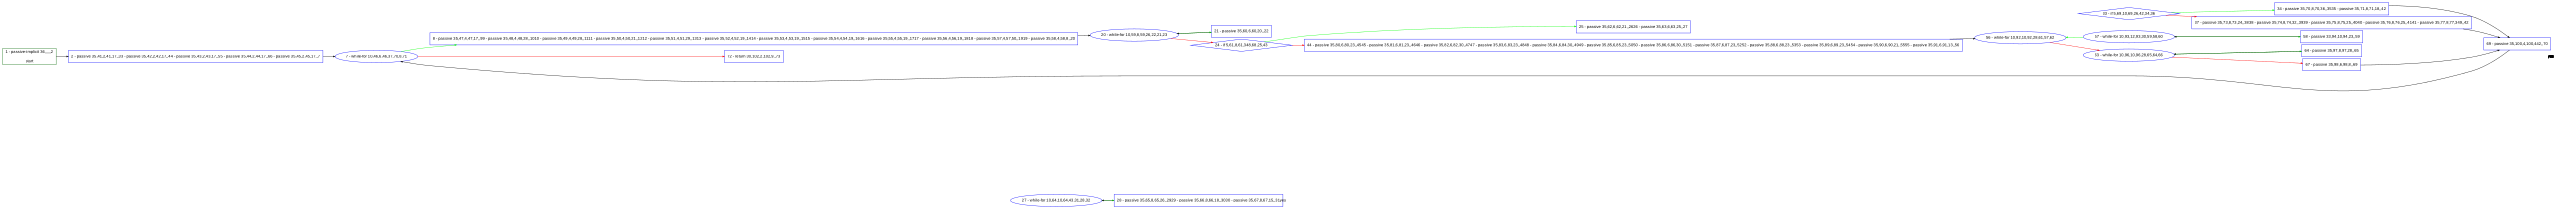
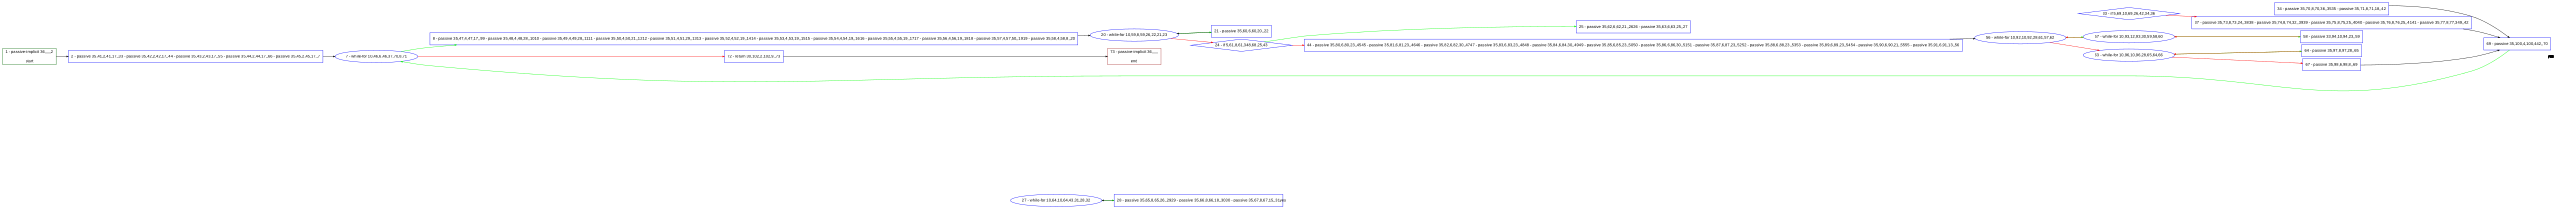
edge "33 - if 5,69,10,69,26,42,34,36" -> "34 - passive 35,70,8,70,36,,3535 - passive 35,71,8,71,18,,42": removed
edge "56 - while-for 10,92,10,92,28,61,57,62" -> "57 - while-for 10,93,12,93,30,59,58,60": added
edge "57 - while-for 10,93,12,93,30,59,58,60" -> "56 - while-for 10,92,10,92,28,61,57,62": color #00ff00 -> #ff0000
edge "58 - passive 33,94,10,94,23,,59" -> "57 - while-for 10,93,12,93,30,59,58,60": color #000000 -> #ff0000
edge "64 - passive 35,97,8,97,28,,65" -> "63 - while-for 10,96,10,96,28,65,64,66": color #000000 -> #ff0000
node "73 - passive-implicit 36,,,,,, end": added
edge "69 - passive 35,100,4,100,442,,70" -> "7 - while-for 10,46,6,46,37,70,8,71": color #000000 -> #00ff00
